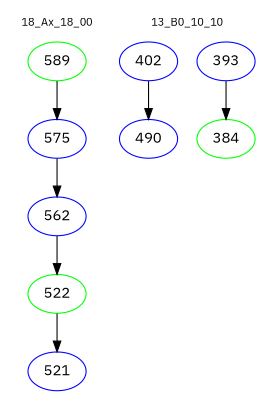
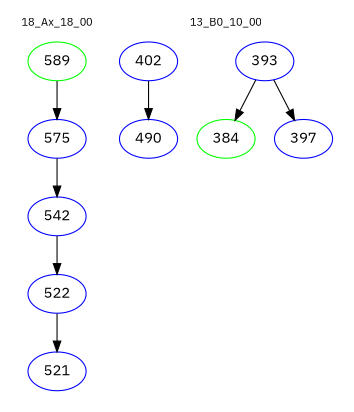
cluster "13_B0_10_10": label "13_B0_10_10" -> "13_B0_10_00"
node "397": added
node "562": label "562" -> "542"
node "522": color green -> blue
